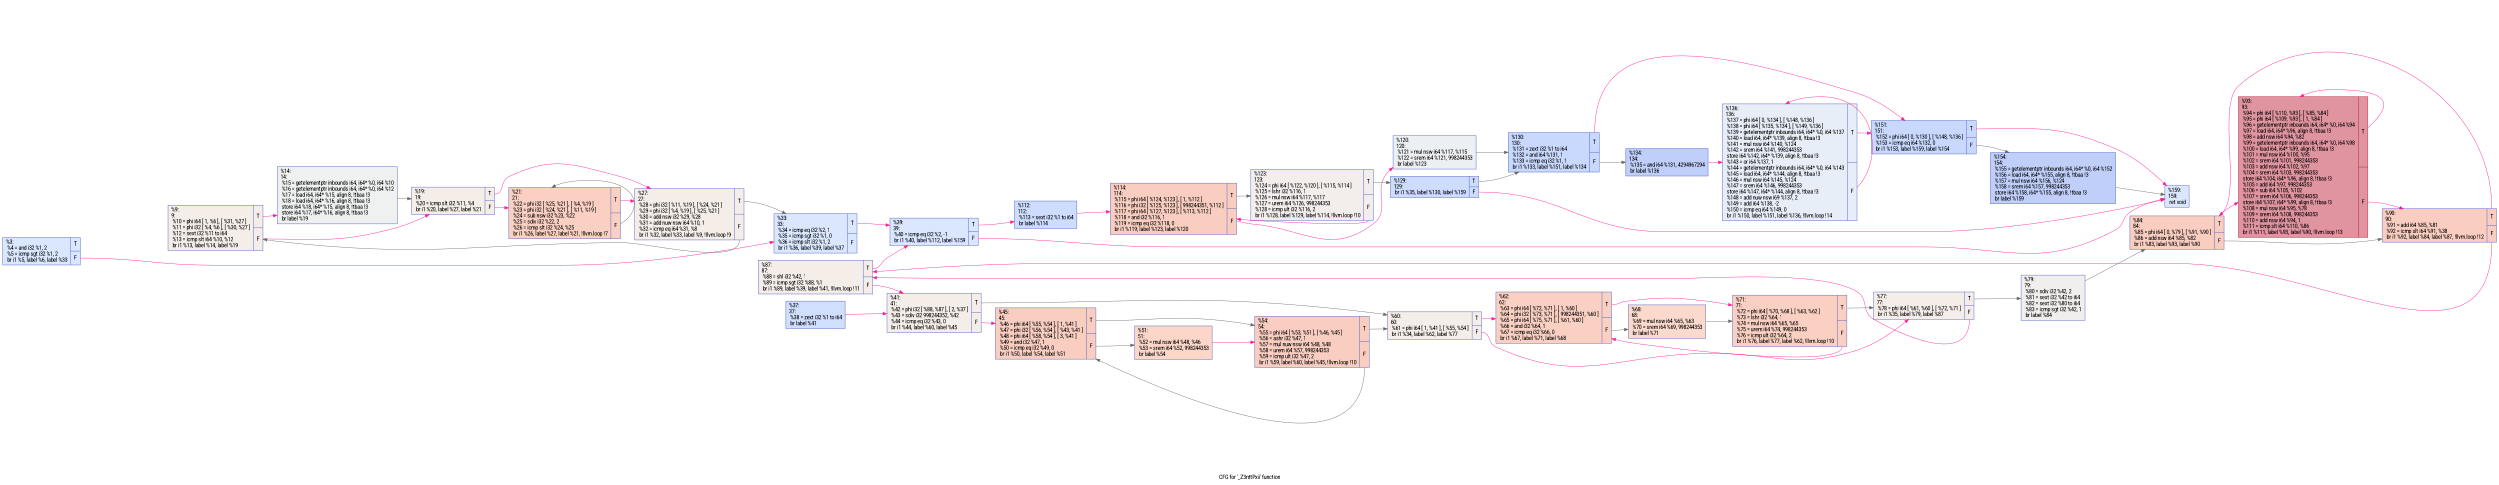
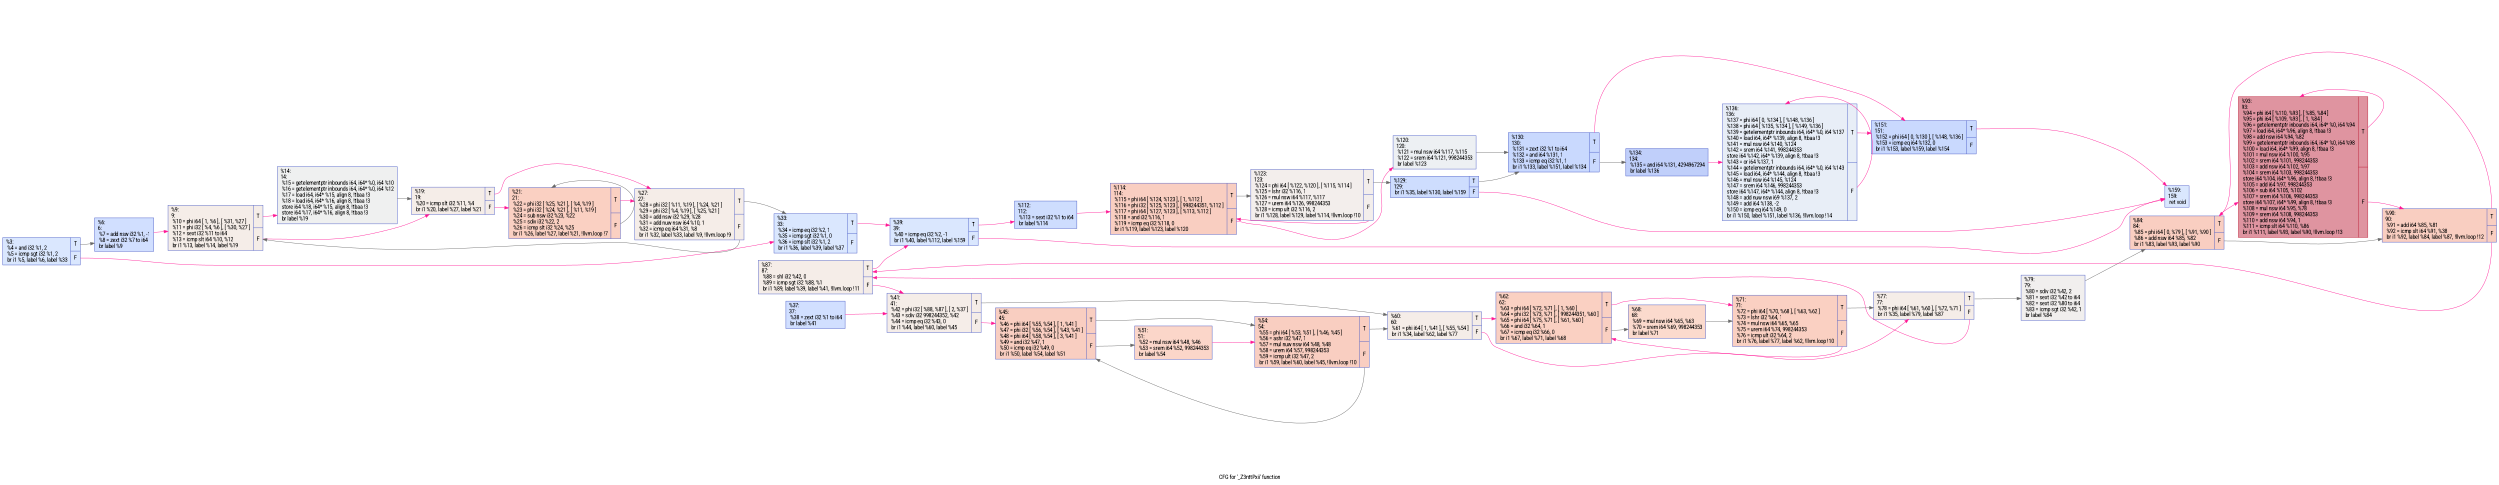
node "%154:": removed
node "%6:": added
node "%87:": text "%88 = shl i32 %42, 1" -> "%88 = shl i32 %42, 0"
